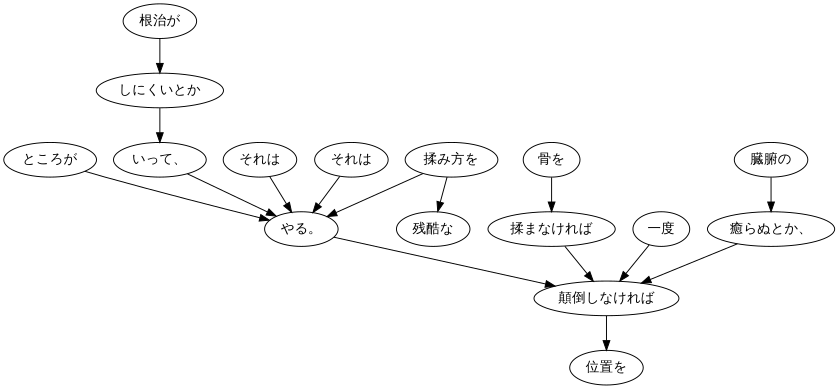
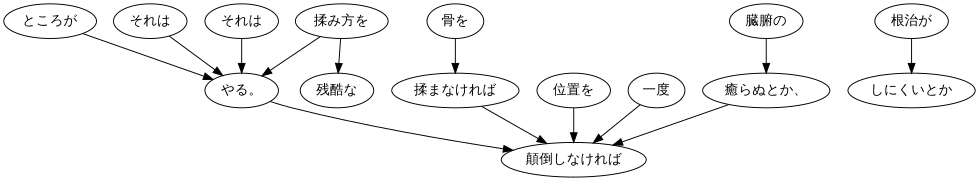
node "いって、": removed
edge "顛倒しなければ" -> "位置を": reversed
